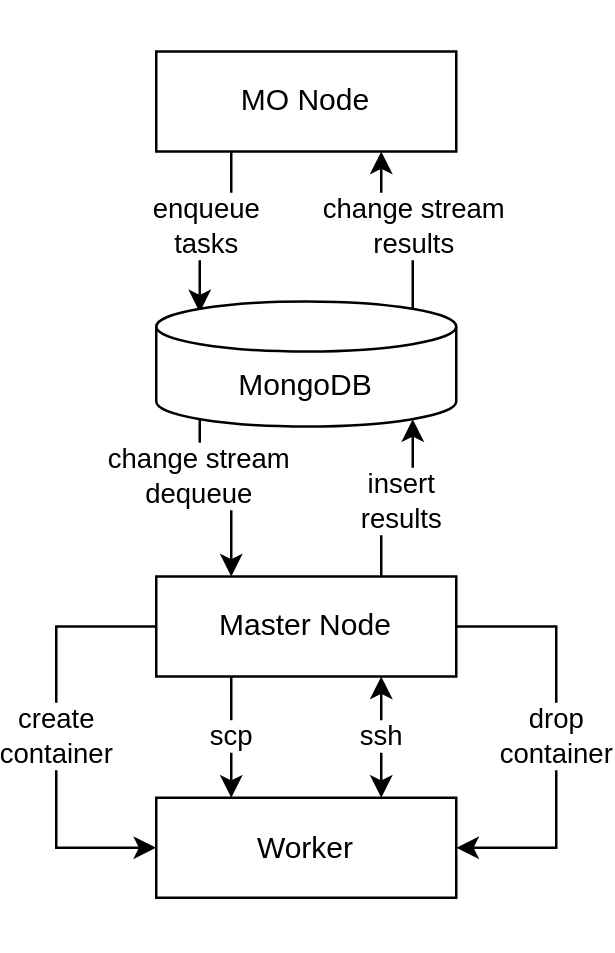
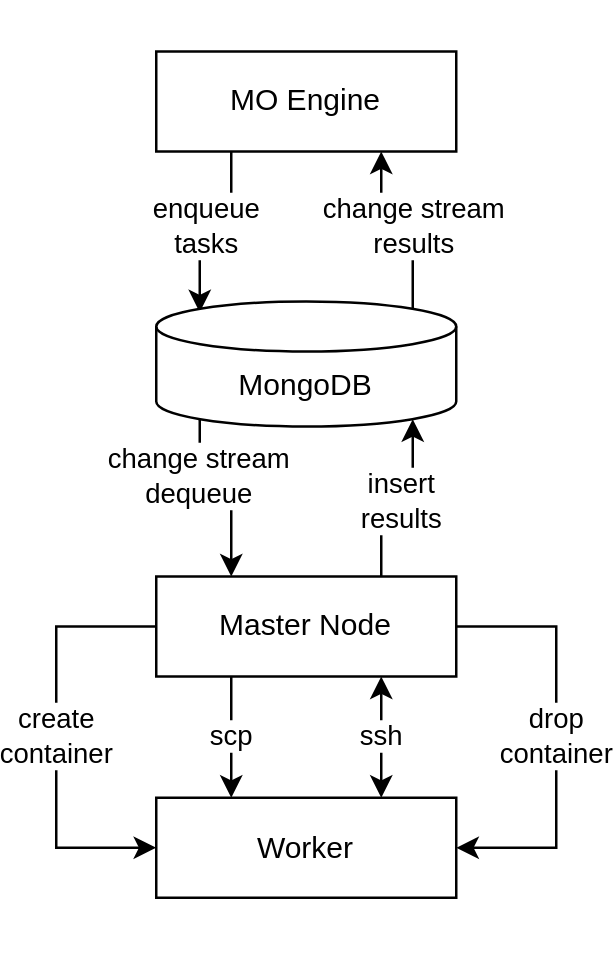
node "MO Node": label "MO Node" -> "MO Engine"
